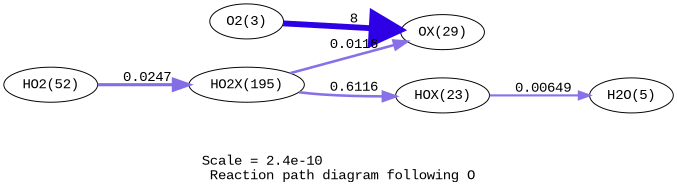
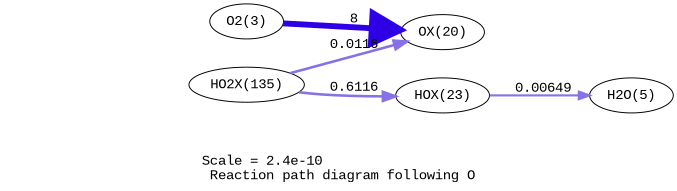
node "OX(29)": label "OX(29)" -> "OX(20)"
node "HO2(52)": removed
node "HO2X(195)": label "HO2X(195)" -> "HO2X(135)"
